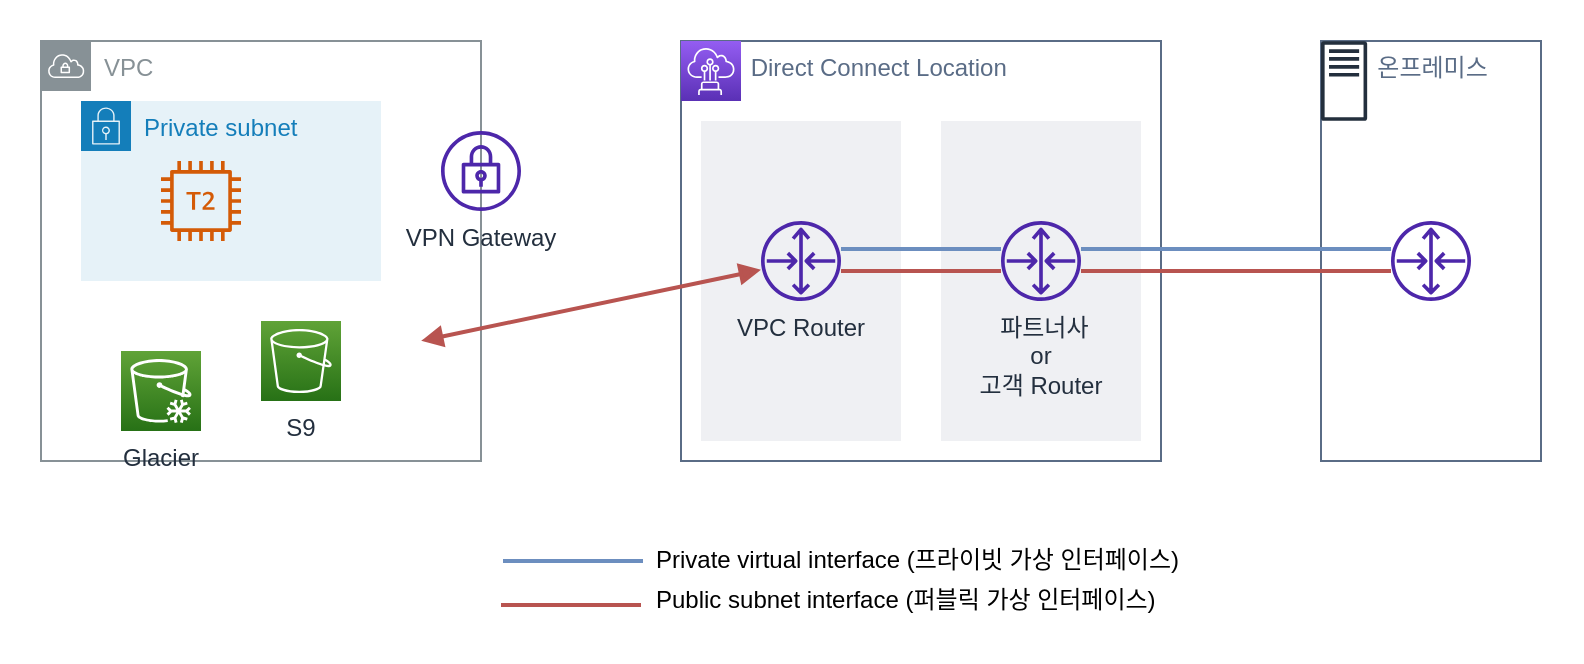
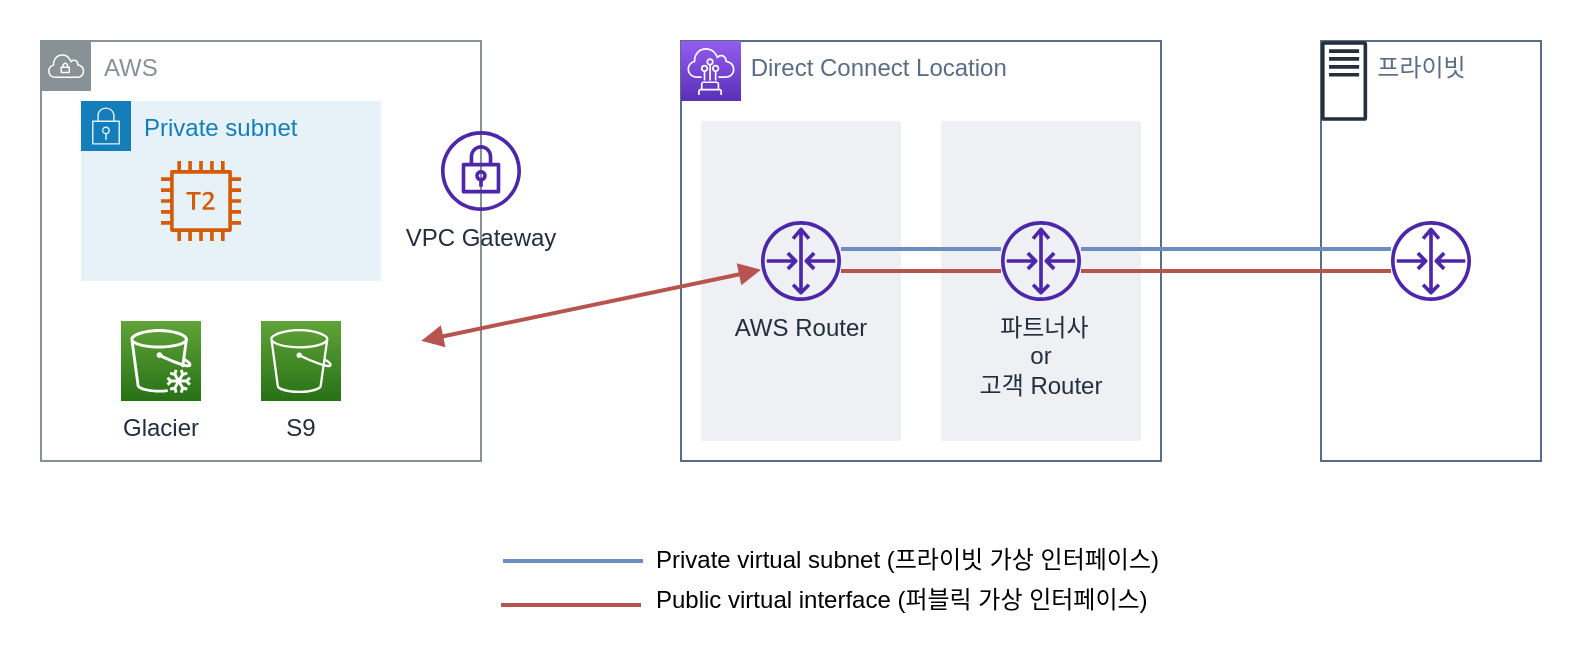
node "온프레미스": label "온프레미스" -> "프라이빗"
node "VPC": label "VPC" -> "AWS"
node "VPN Gateway": label "VPN Gateway" -> "VPC Gateway"
node "VPC Router": label "VPC Router" -> "AWS Router"
node "Glacier": moved (161, 391) -> (161, 361)
node "Private virtual interface (프라이빗 가상 인터페이스)": label "Private virtual interface (프라이빗 가상 인터페이스)" -> "Private virtual subnet (프라이빗 가상 인터페이스)"
node "Public subnet interface (퍼블릭 가상 인터페이스)": label "Public subnet interface (퍼블릭 가상 인터페이스)" -> "Public virtual interface (퍼블릭 가상 인터페이스)"
